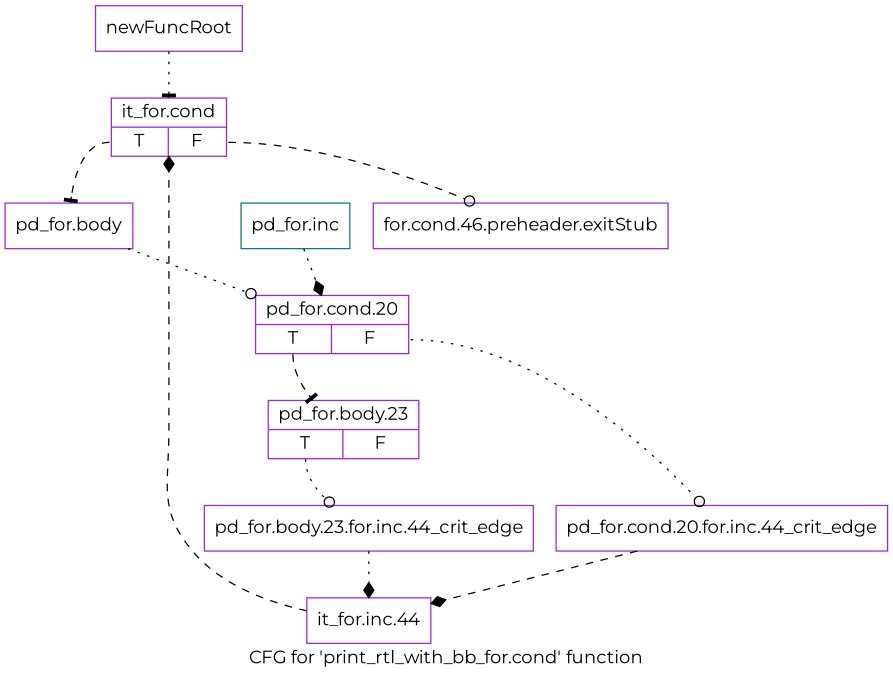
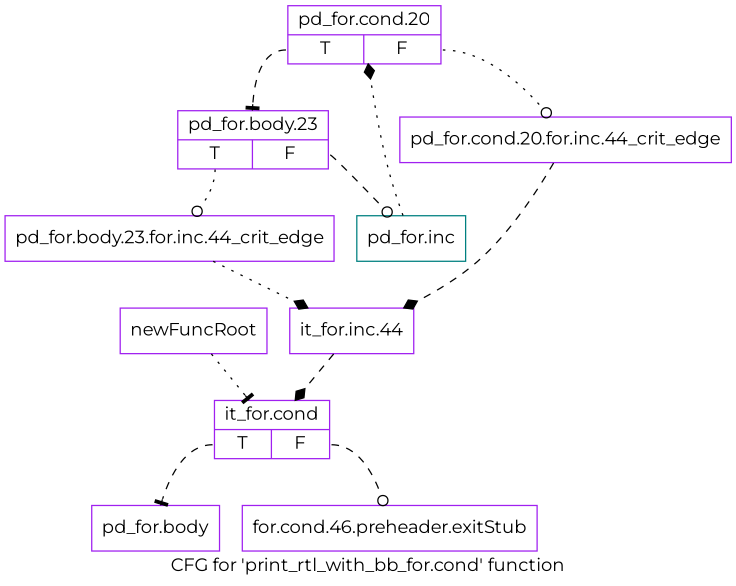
edge "pd_for.body.23" -> "pd_for.inc": added
edge "pd_for.body" -> "pd_for.cond.20": removed
